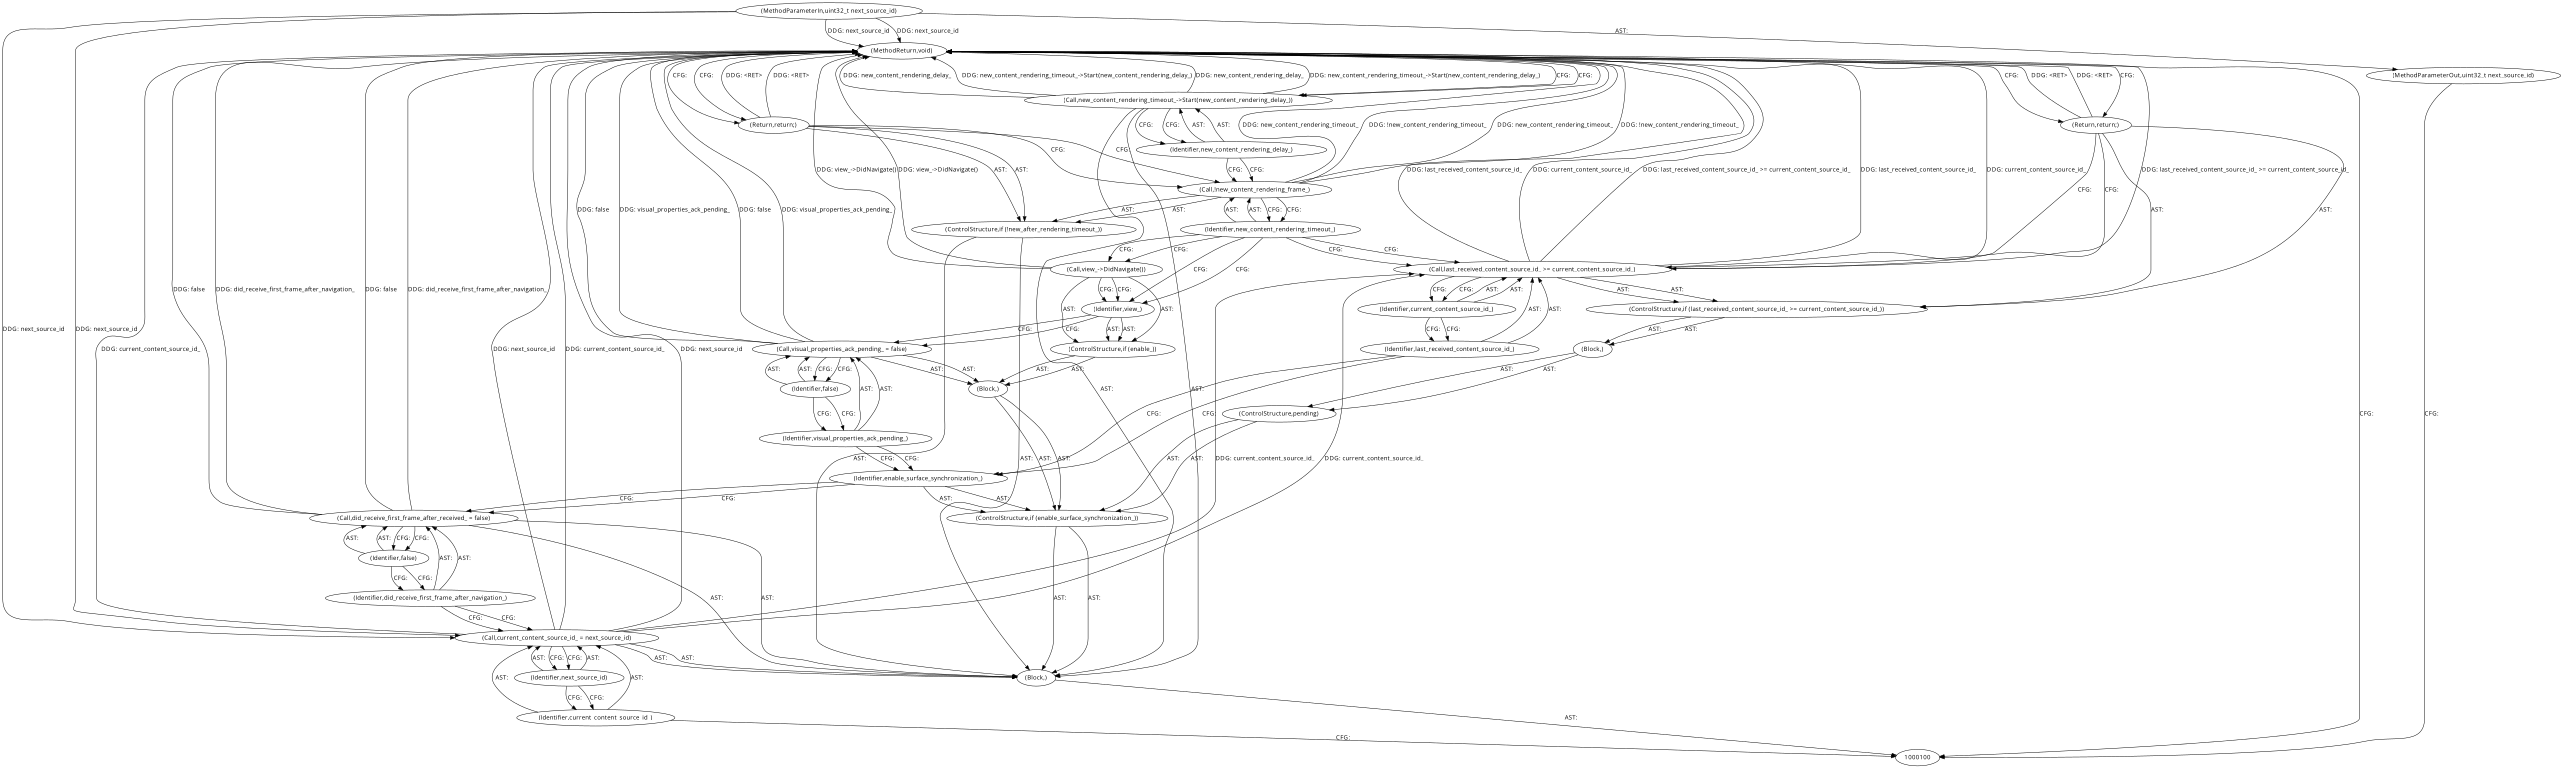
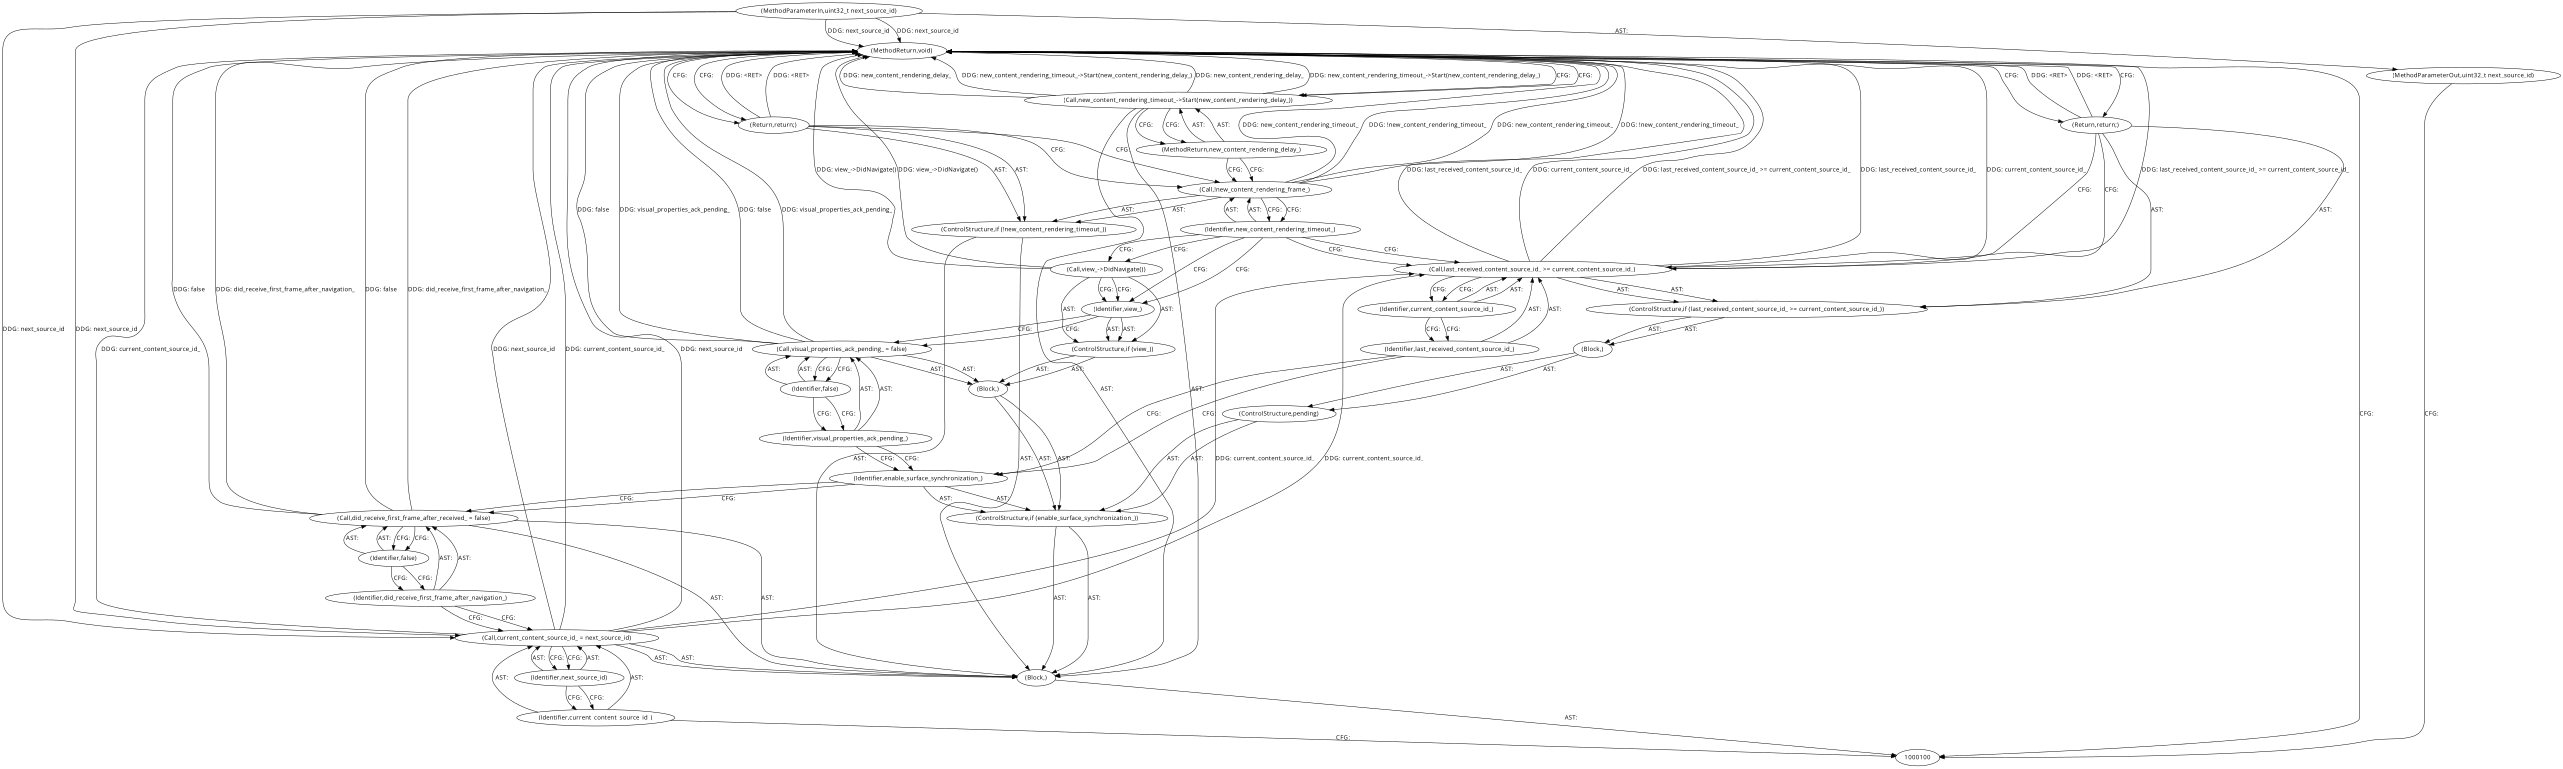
node "(Identifier,new_content_rendering_delay_)": label "(Identifier,new_content_rendering_delay_)" -> "(MethodReturn,new_content_rendering_delay_)"
node "(ControlStructure,if (!new_after_rendering_timeout_))": label "(ControlStructure,if (!new_after_rendering_timeout_))" -> "(ControlStructure,if (!new_content_rendering_timeout_))"
node "(ControlStructure,if (enable_))": label "(ControlStructure,if (enable_))" -> "(ControlStructure,if (view_))"
